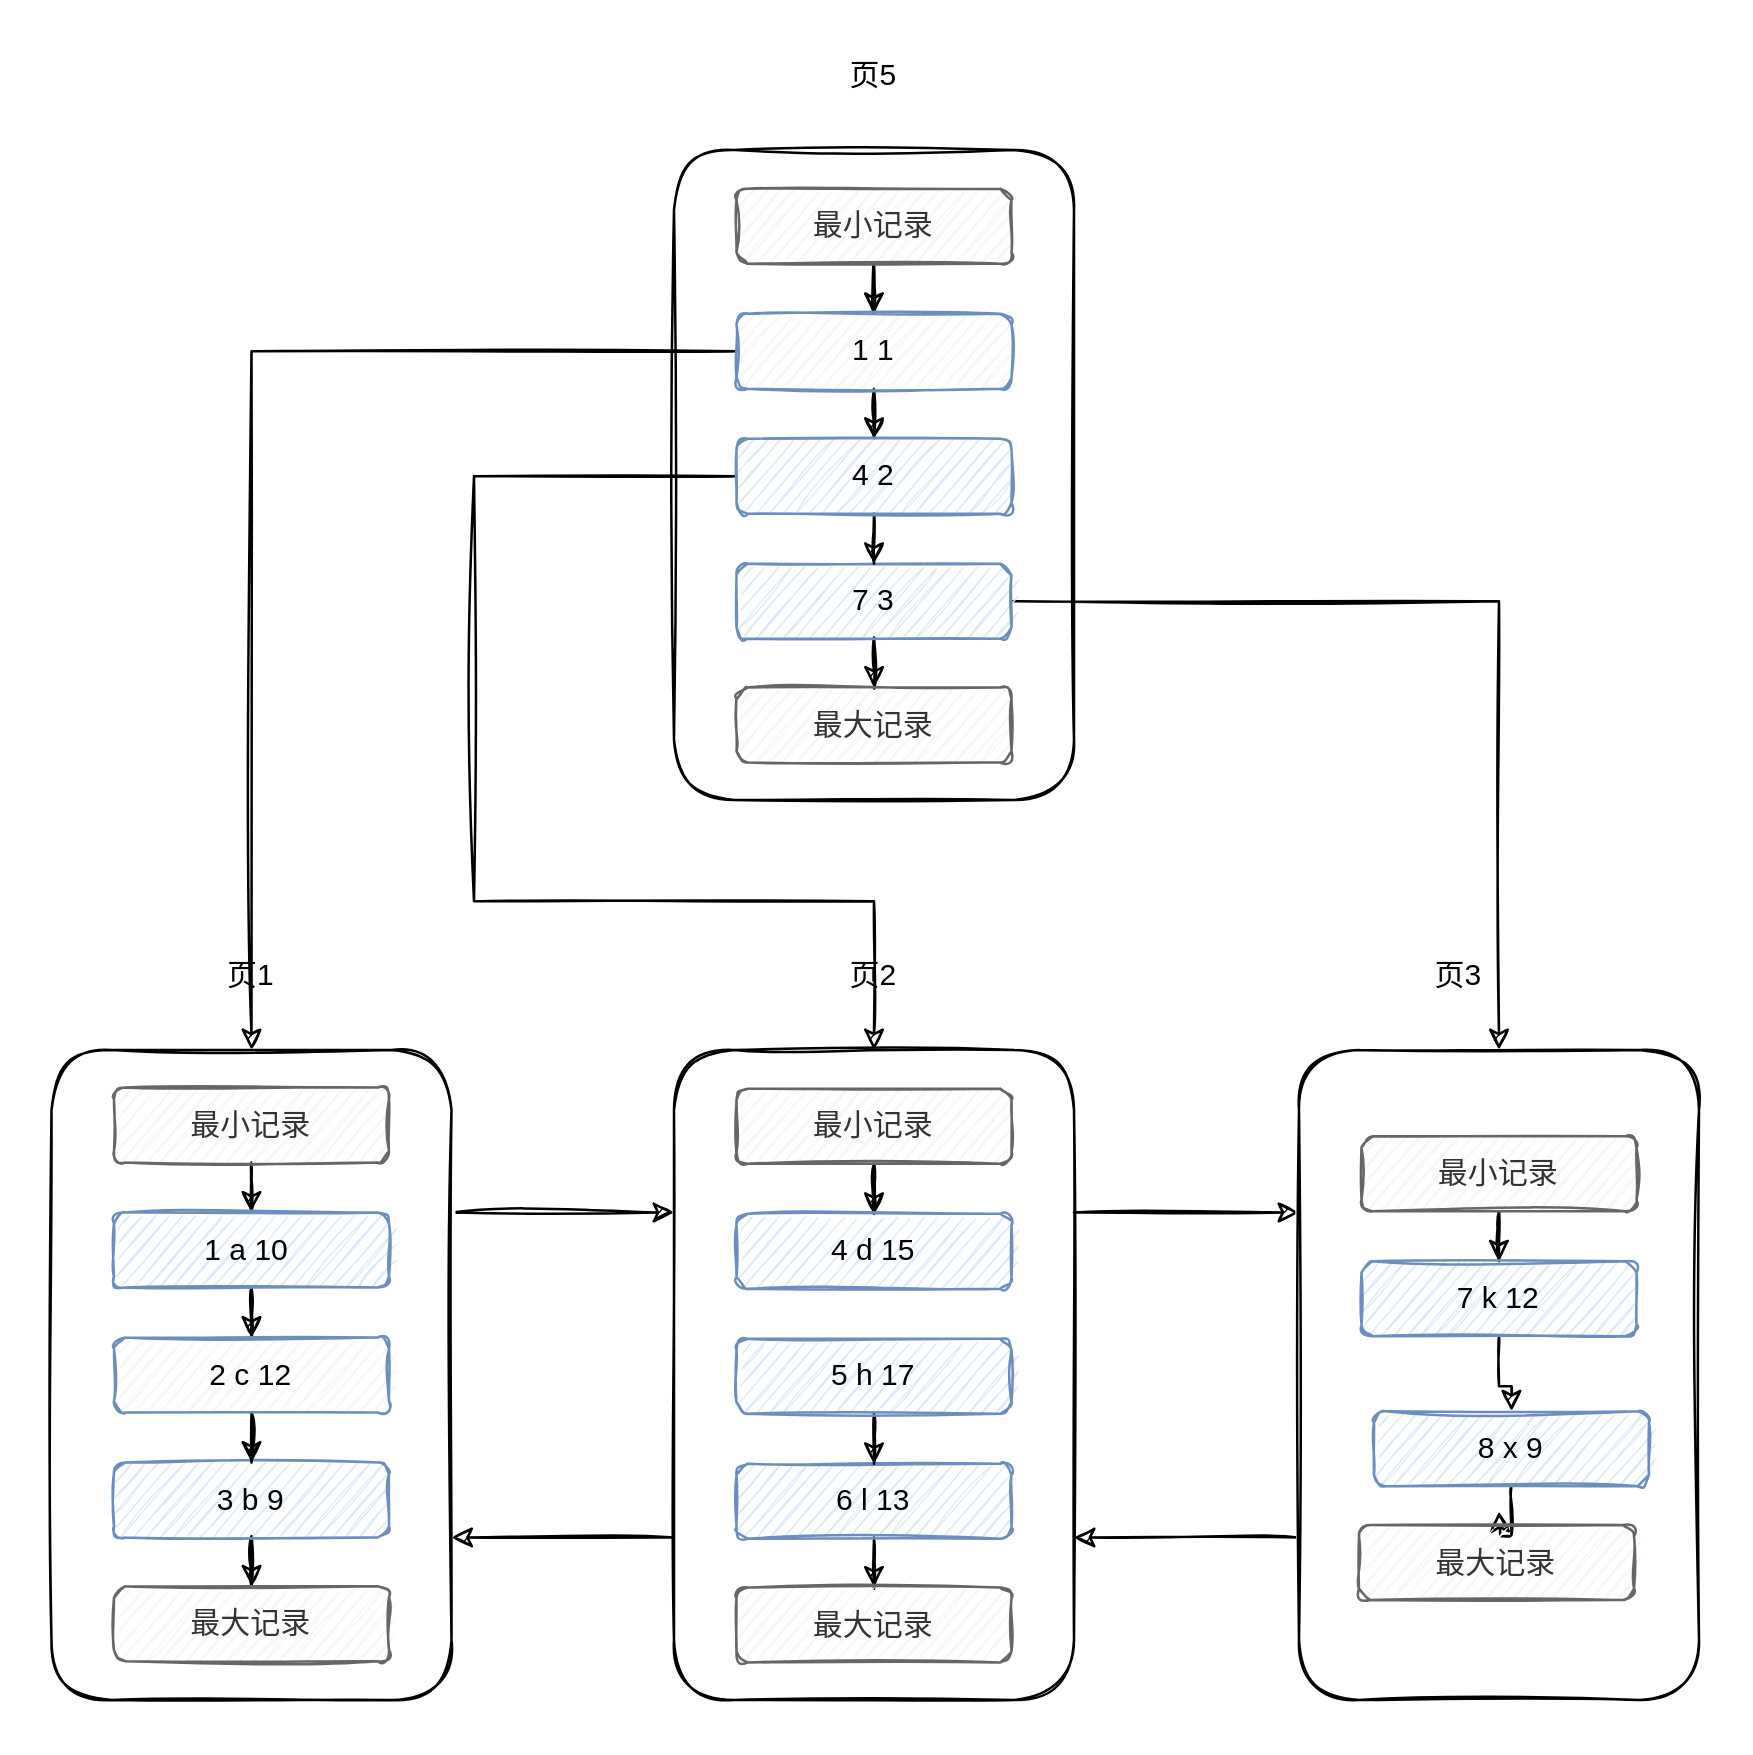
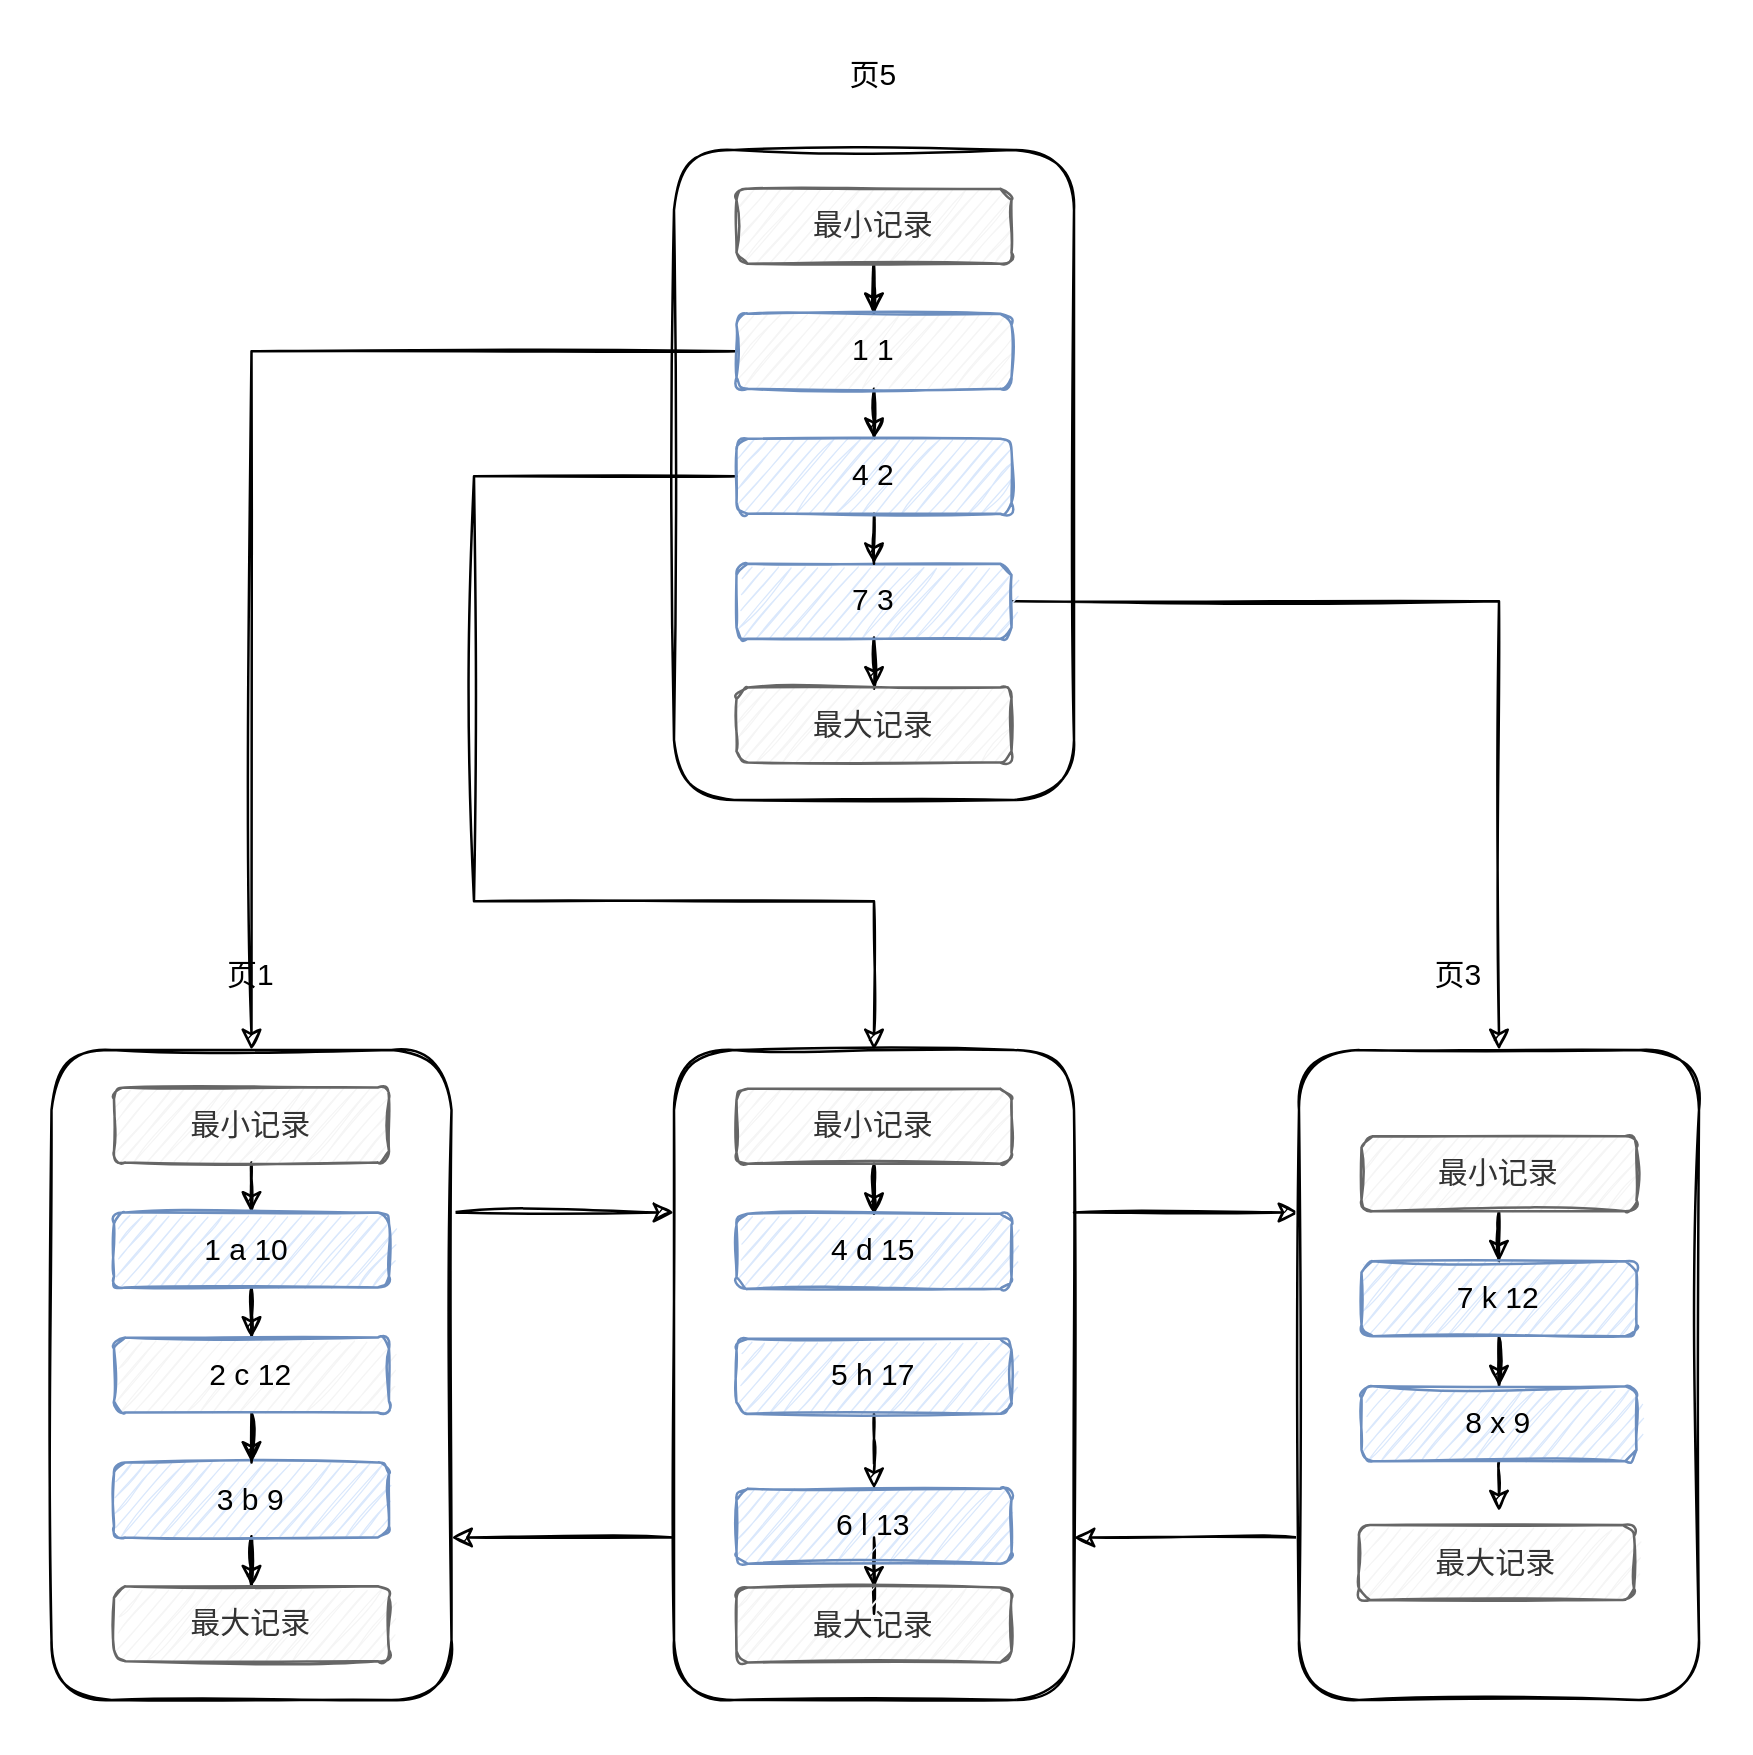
node "页2": removed
node "8 x 9": moved (1511, 1449) -> (1499, 1424)
node "6 l 13": moved (874, 1501) -> (874, 1526)
